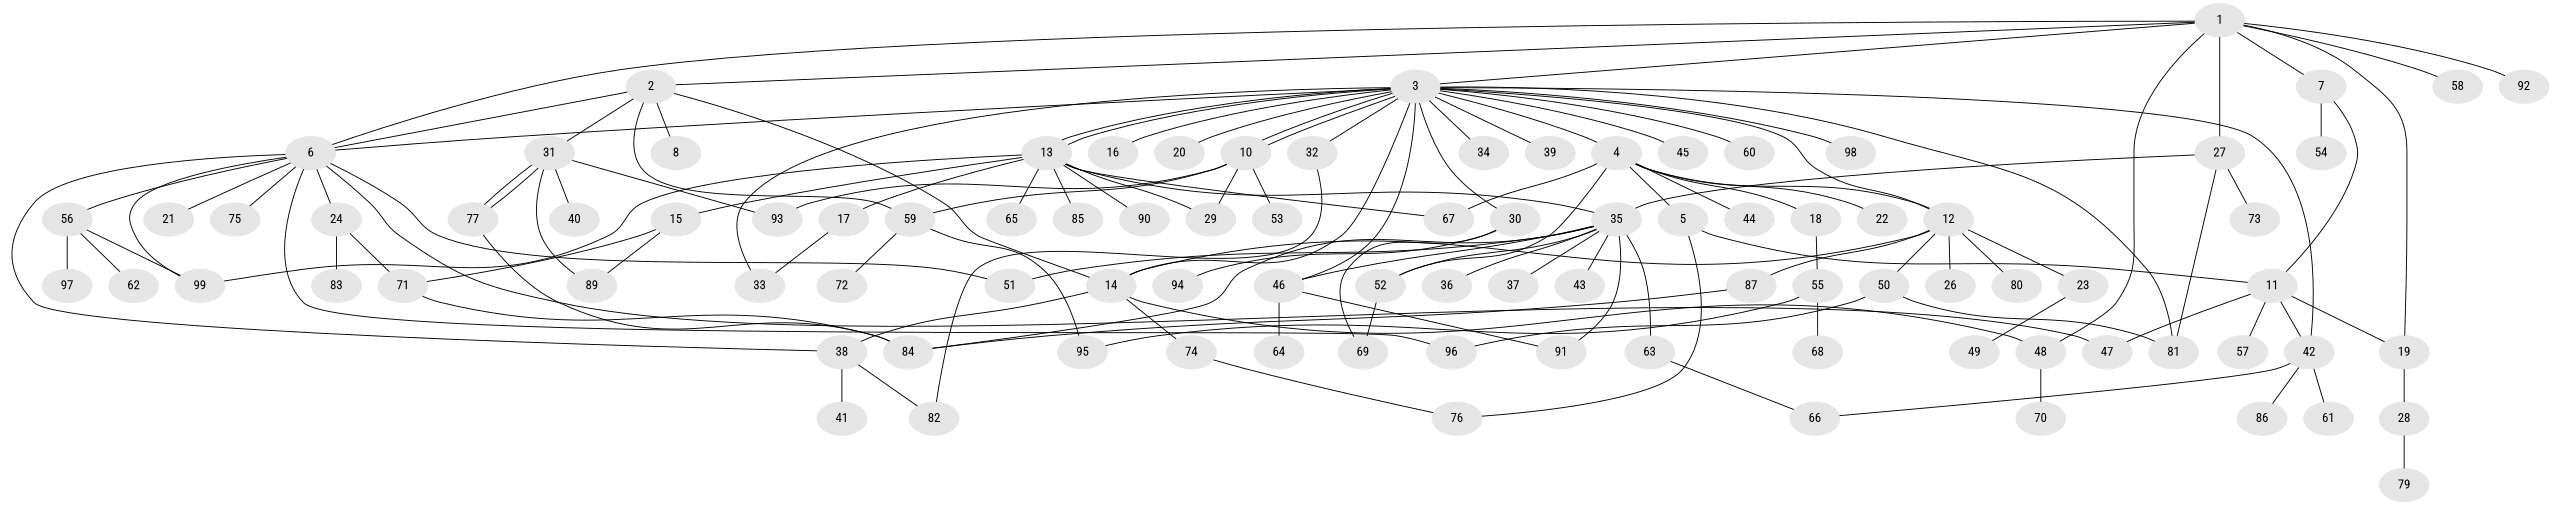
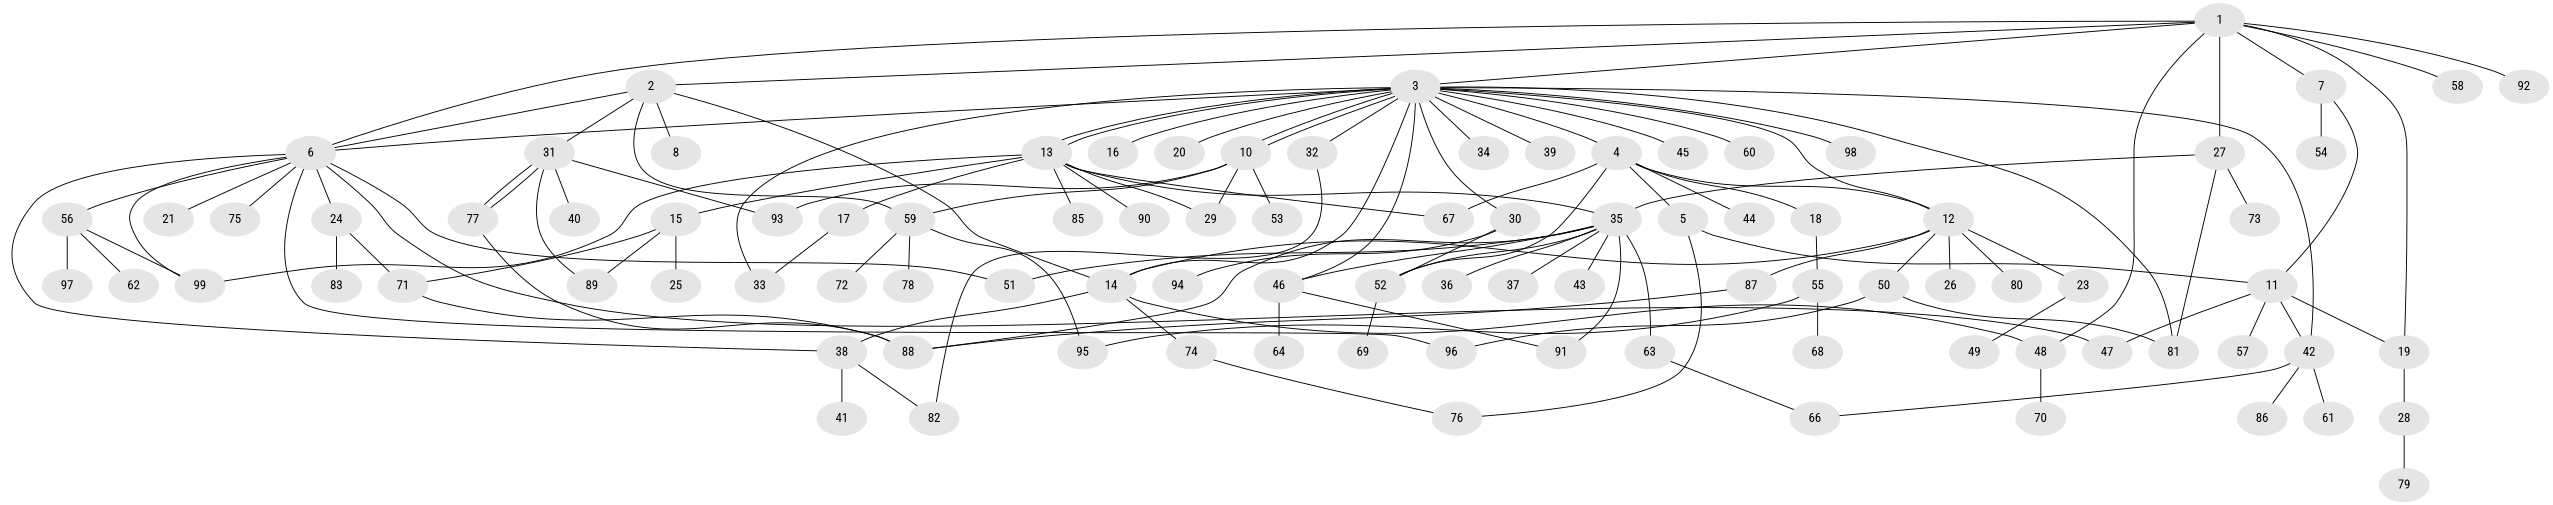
node "65": removed
node "22": removed
edge "30" -- "69": now "30" -- "52"
node "25": added
node "78": added
node "84": label "84" -> "88"
